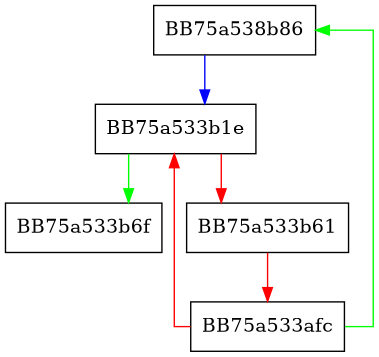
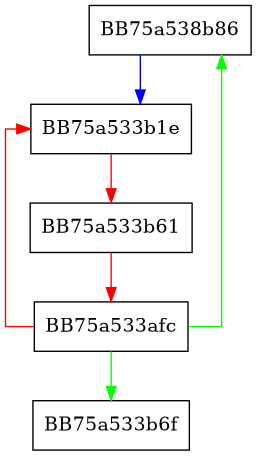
edge "BB75a533b1e" -> "BB75a533b6f": now "BB75a533afc" -> "BB75a533b6f"
